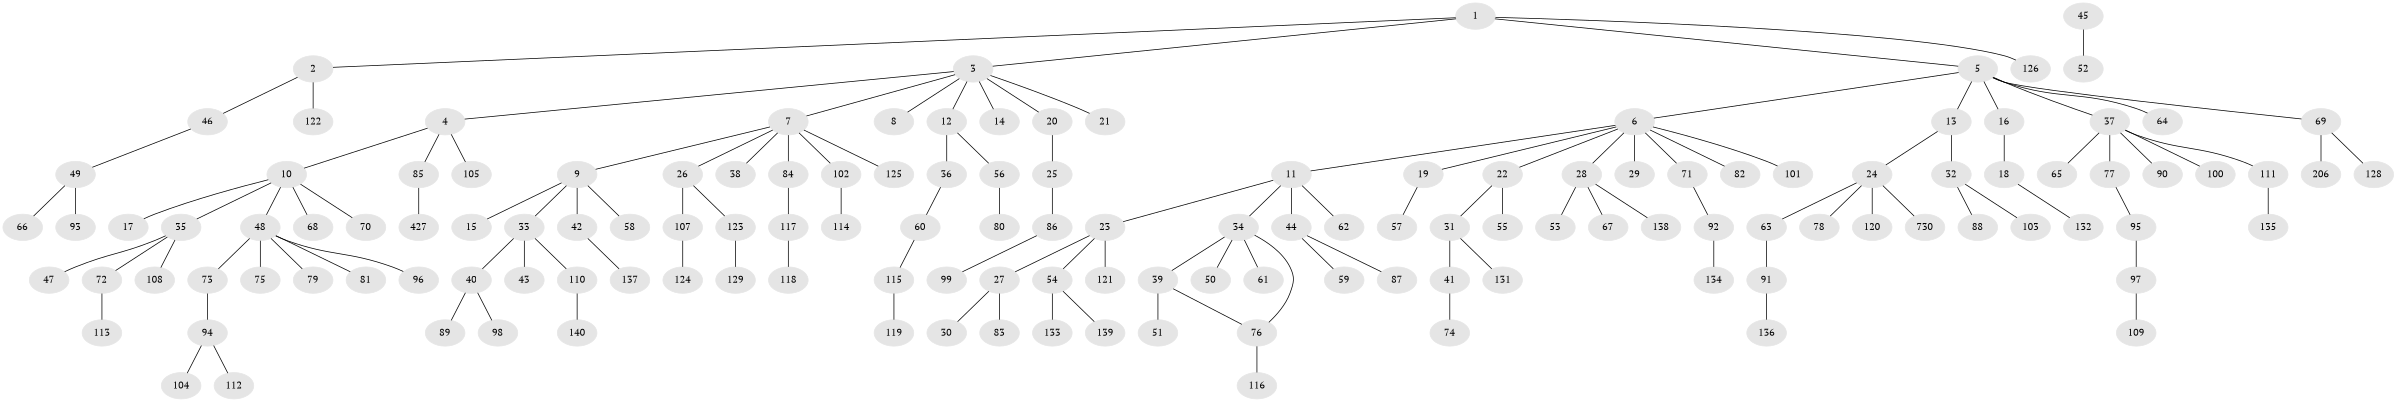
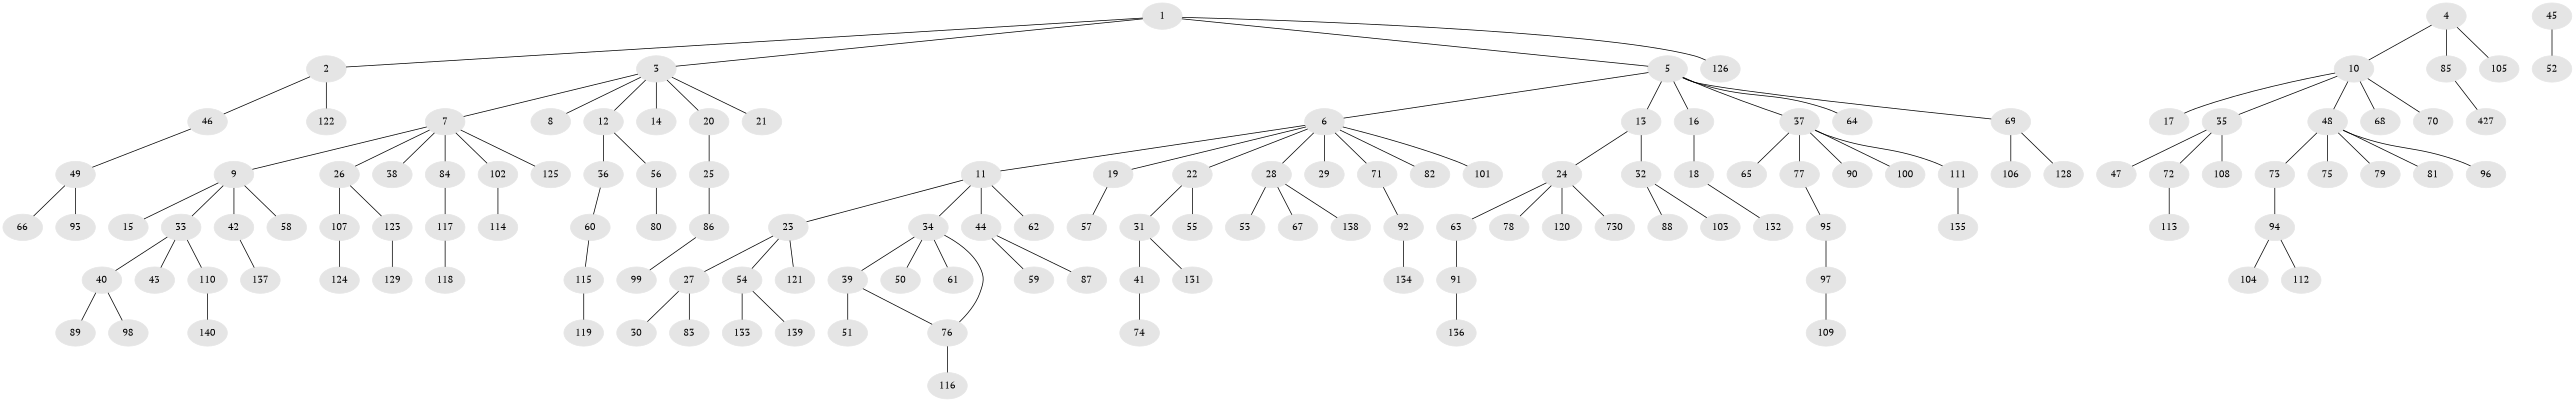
edge "3" -- "4": removed
node "206": label "206" -> "106"
